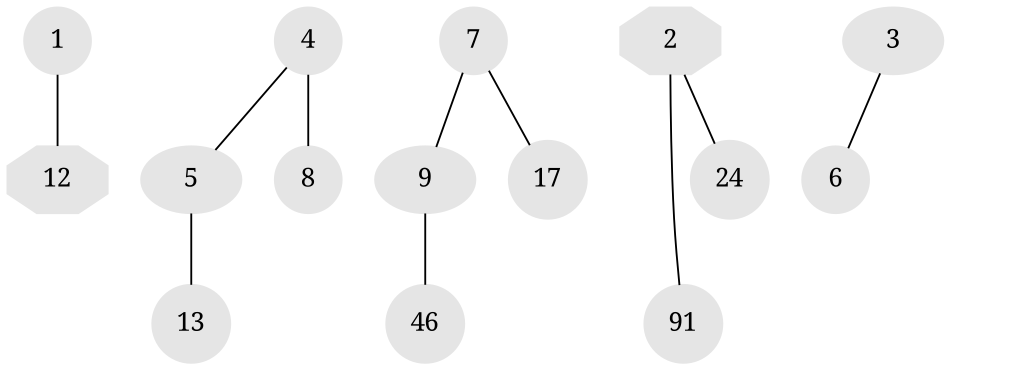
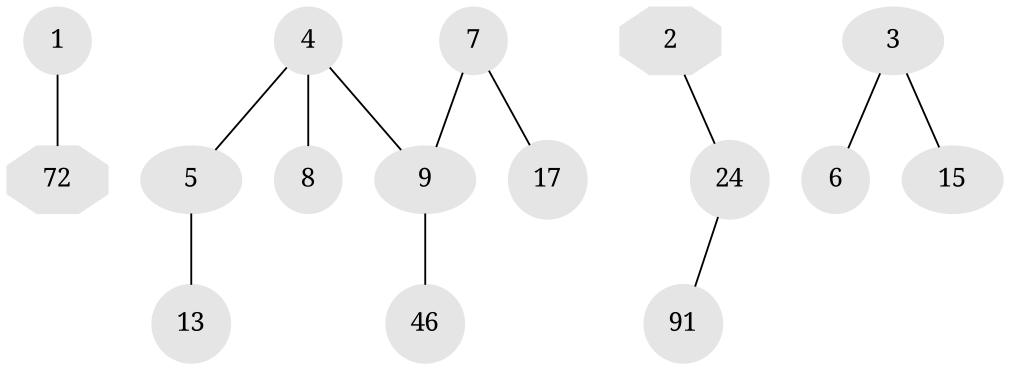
edge "4" -- "9": added
node "12": label "12" -> "72"
edge "2" -- "91": now "24" -- "91"
node "15": added
